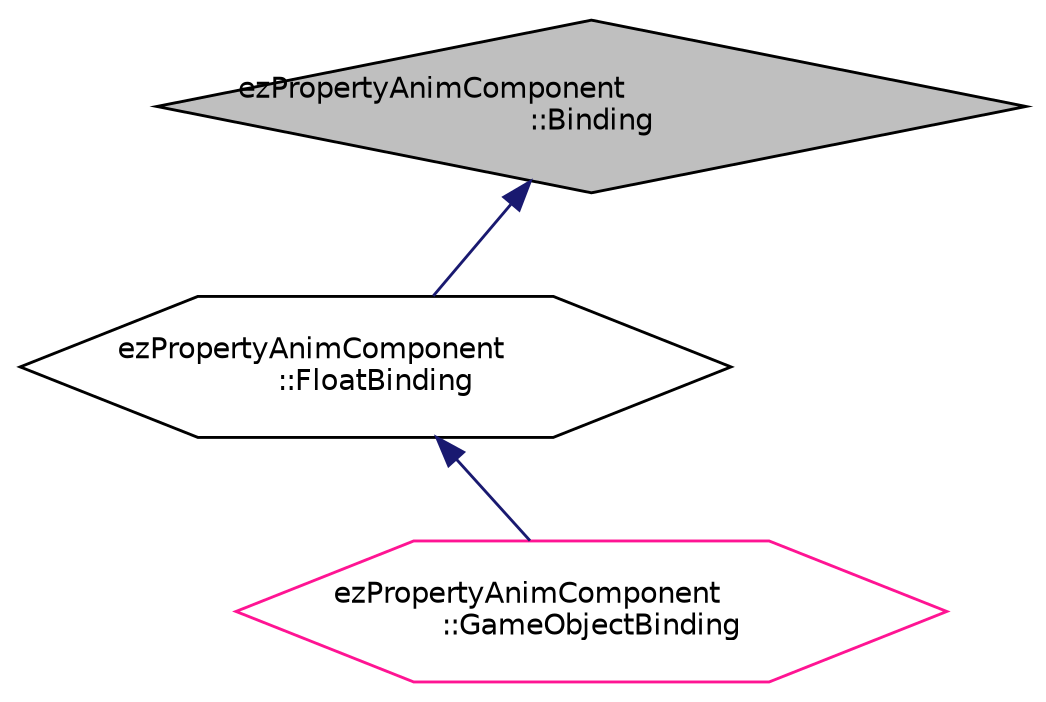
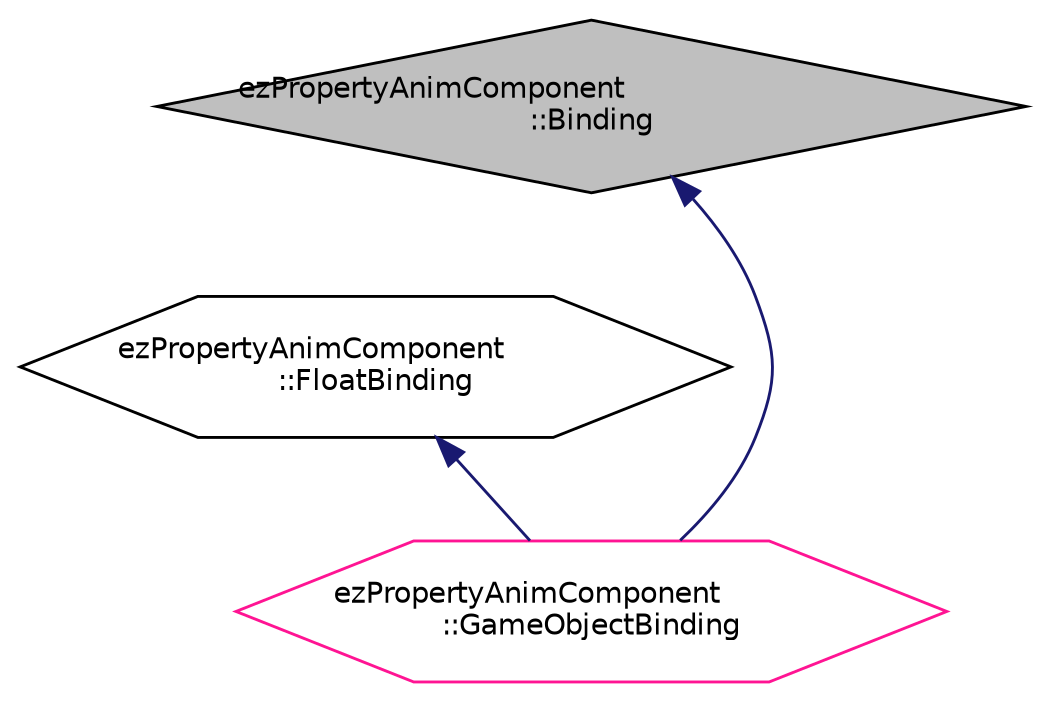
edge "ezPropertyAnimComponent ::FloatBinding" -> "ezPropertyAnimComponent ::Binding": now "ezPropertyAnimComponent ::GameObjectBinding" -> "ezPropertyAnimComponent ::Binding"
